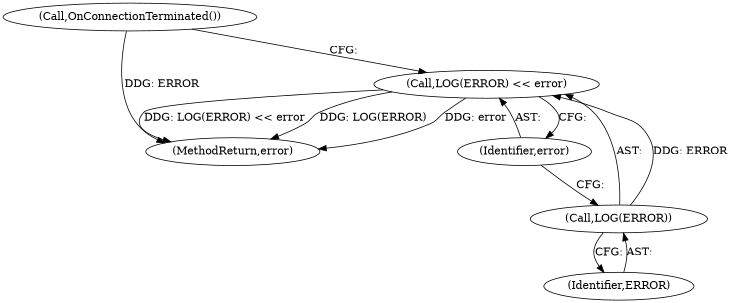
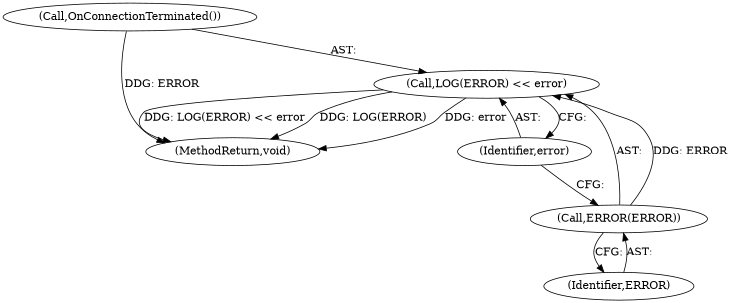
edge "(Call,OnConnectionTerminated())" -> "(Call,LOG(ERROR) << error)": label "CFG: " -> "AST: "
node "(MethodReturn,error)": label "(MethodReturn,error)" -> "(MethodReturn,void)"
node "(Call,LOG(ERROR))": label "(Call,LOG(ERROR))" -> "(Call,ERROR(ERROR))"
